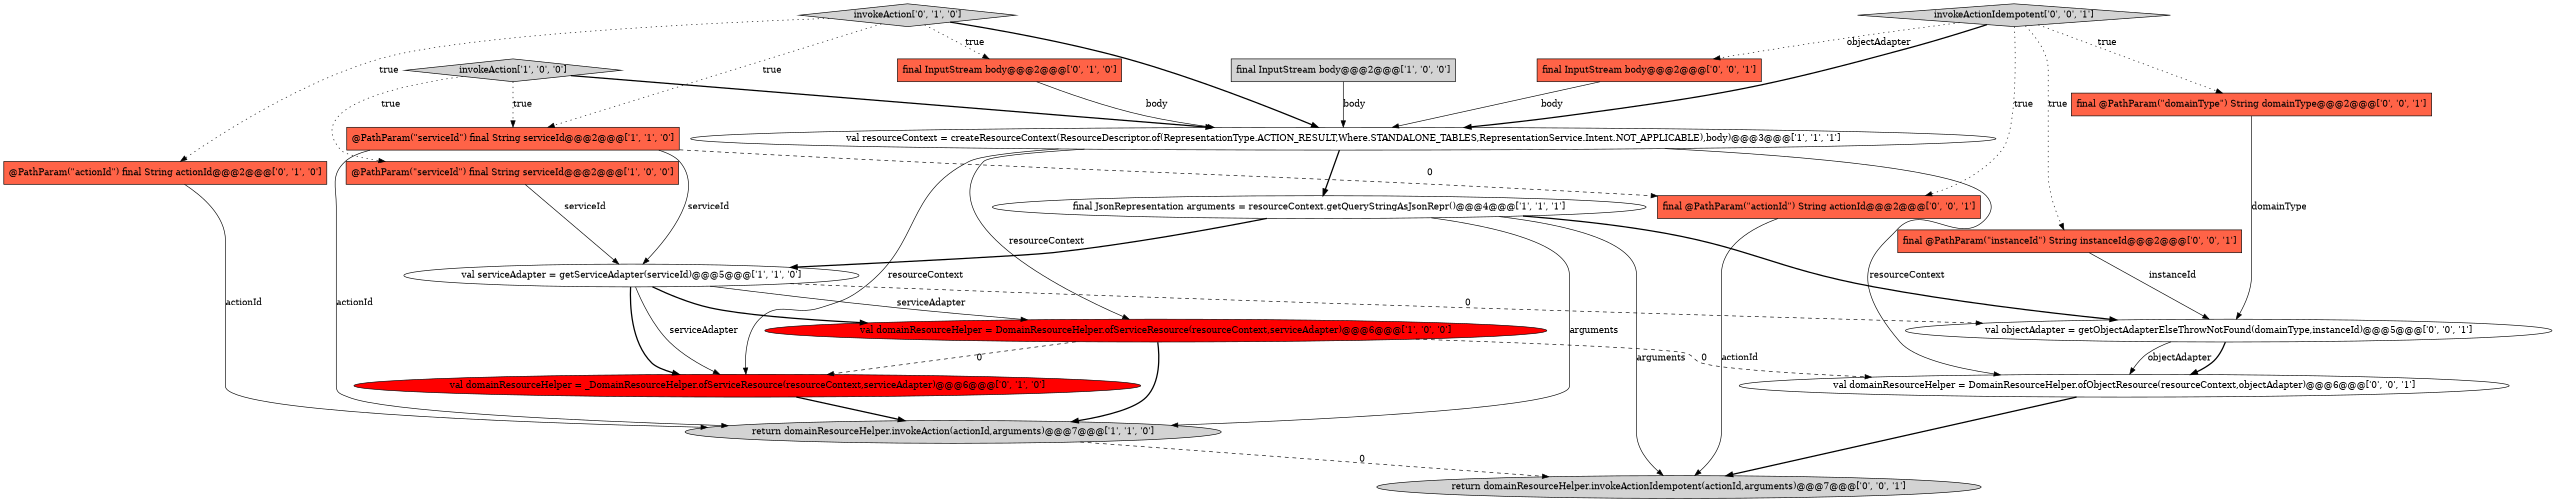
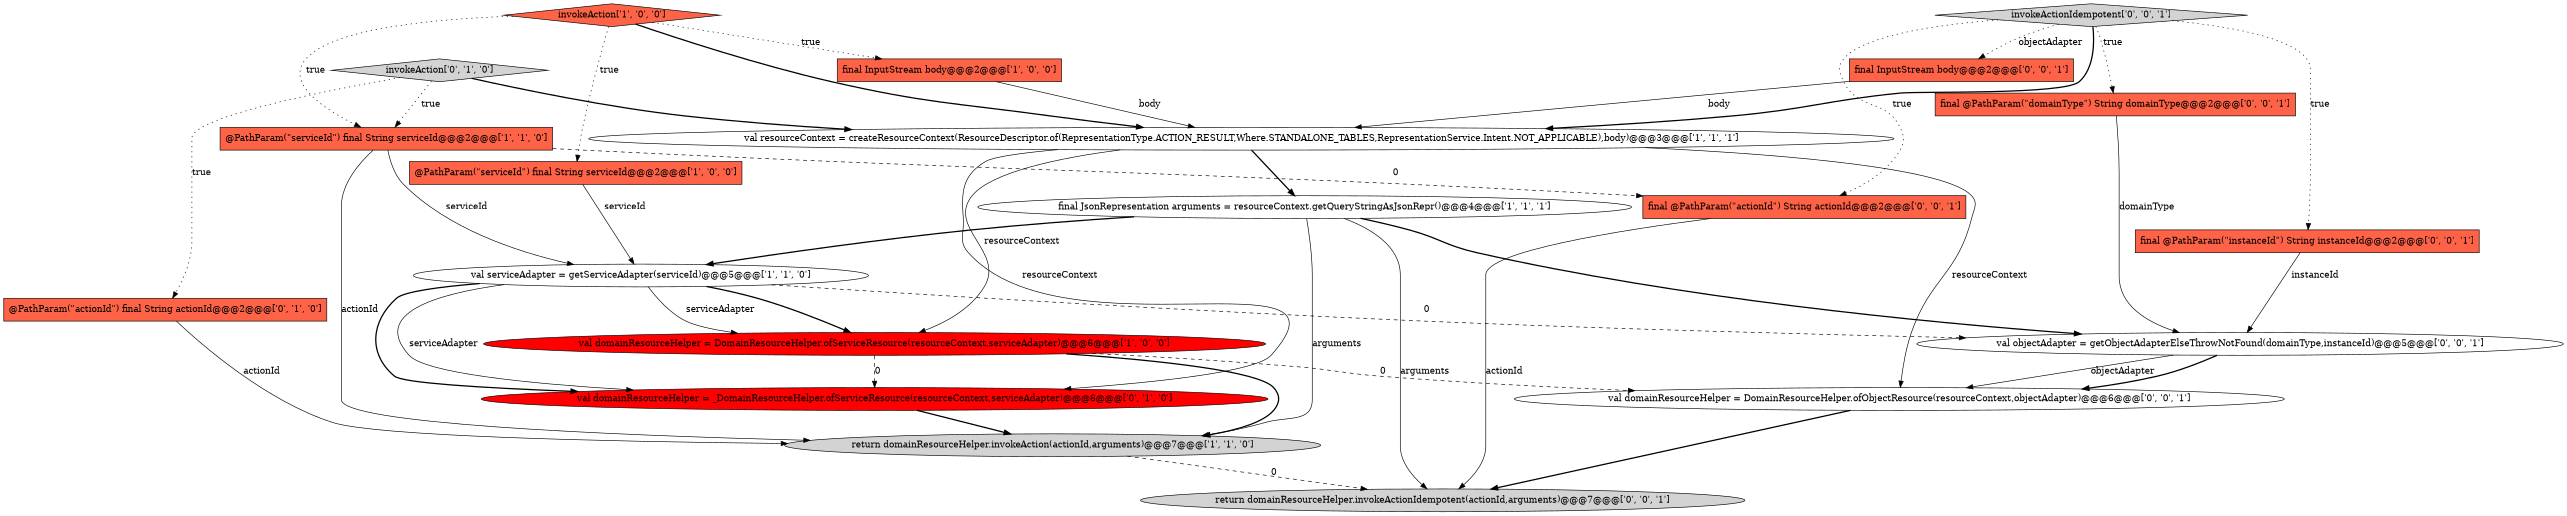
edge "invokeAction['1', '0', '0']" -> "final InputStream body@@@2@@@['1', '0', '0']": added, label "true"
node "invokeAction['1', '0', '0']": fillcolor lightgray -> tomato
node "final InputStream body@@@2@@@['0', '1', '0']": removed
node "final InputStream body@@@2@@@['1', '0', '0']": fillcolor lightgray -> tomato
